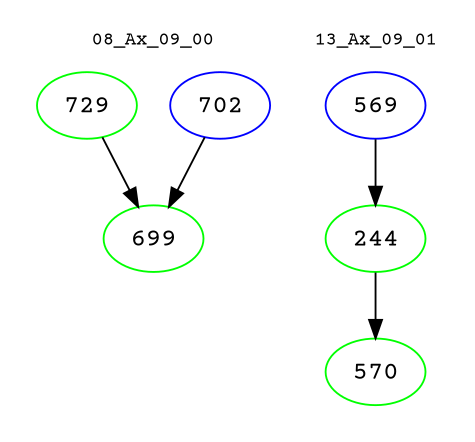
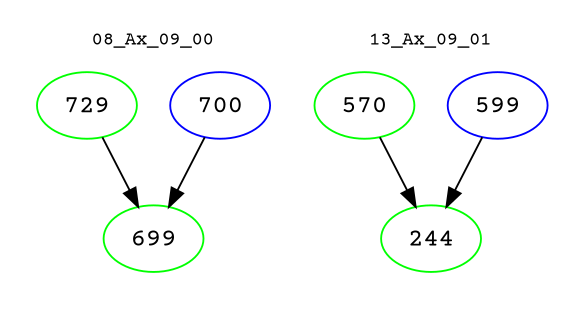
node "702": label "702" -> "700"
node "569": label "569" -> "599"
edge "244" -> "570": reversed
